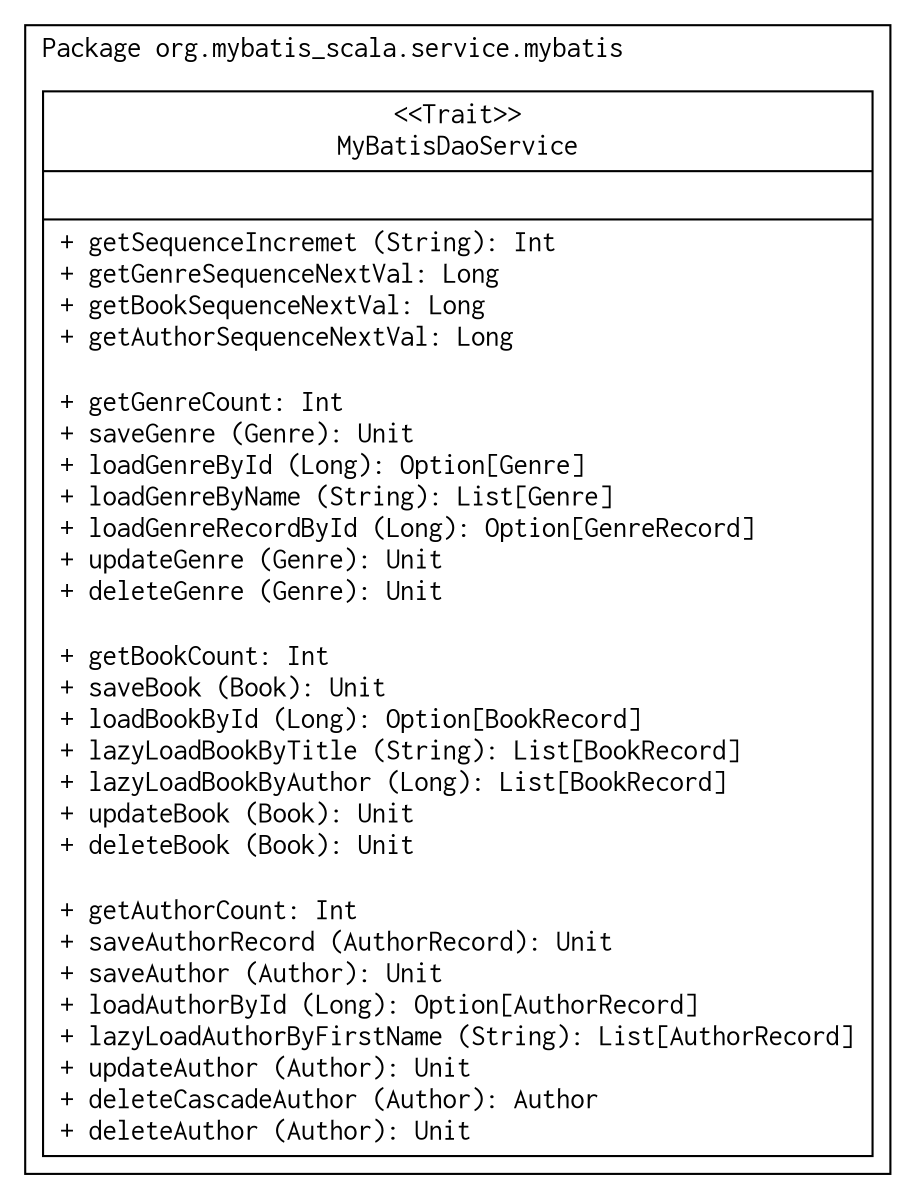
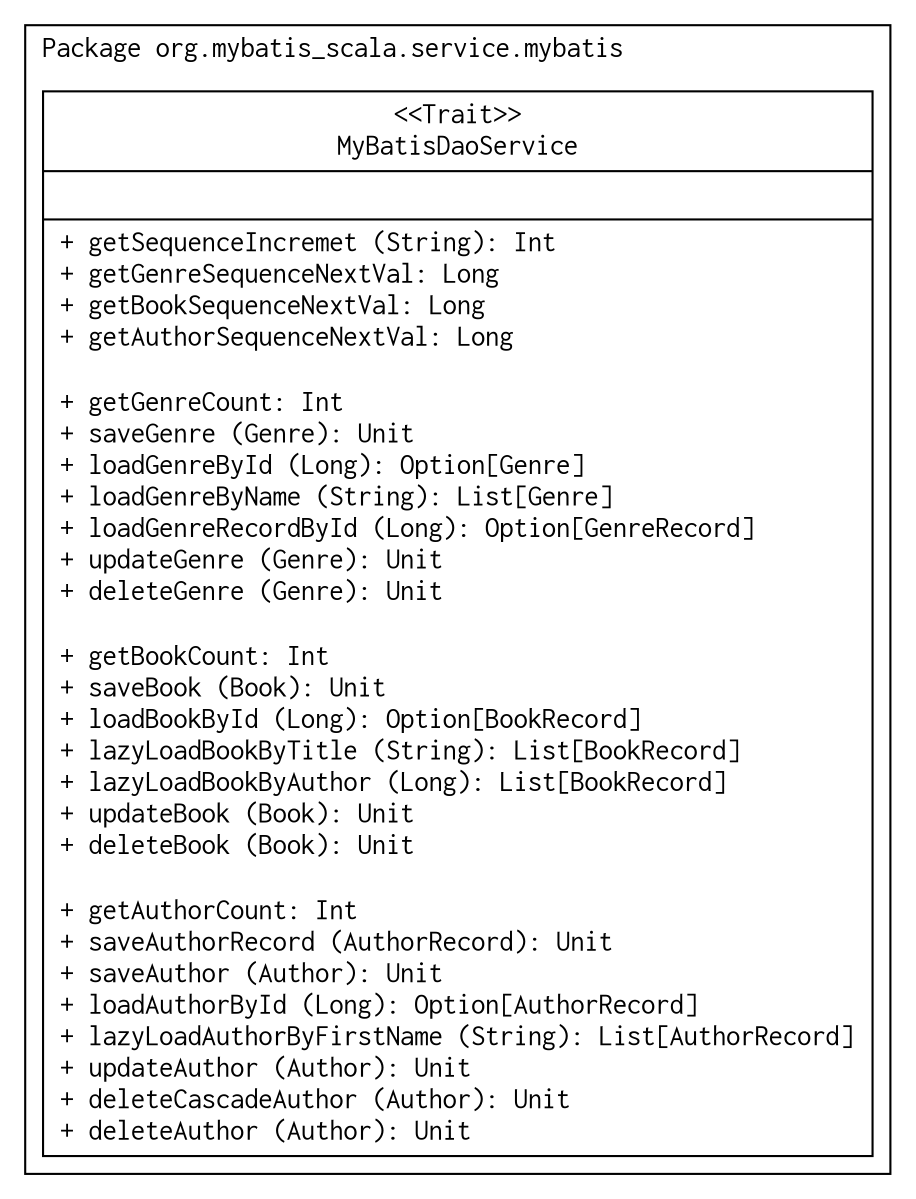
node "MyBatisDaoService": text "+ deleteCascadeAuthor (Author): Author" -> "+ deleteCascadeAuthor (Author): Unit"
